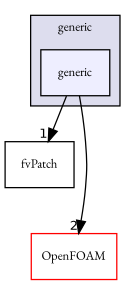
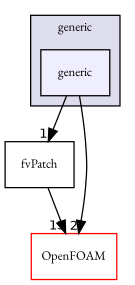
edge "fvPatch" -> "OpenFOAM": added
